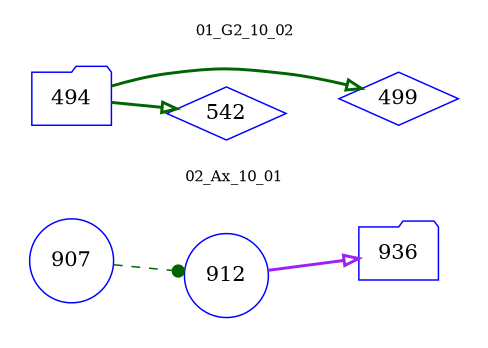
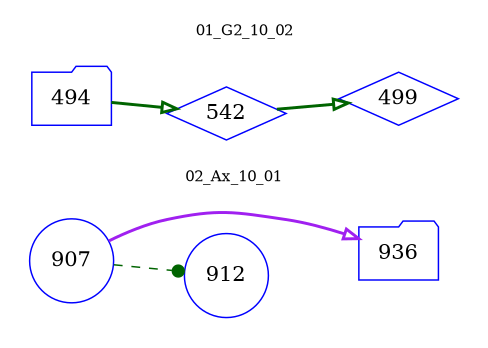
edge "494" -> "499": now "542" -> "499"
edge "912" -> "936": now "907" -> "936"
